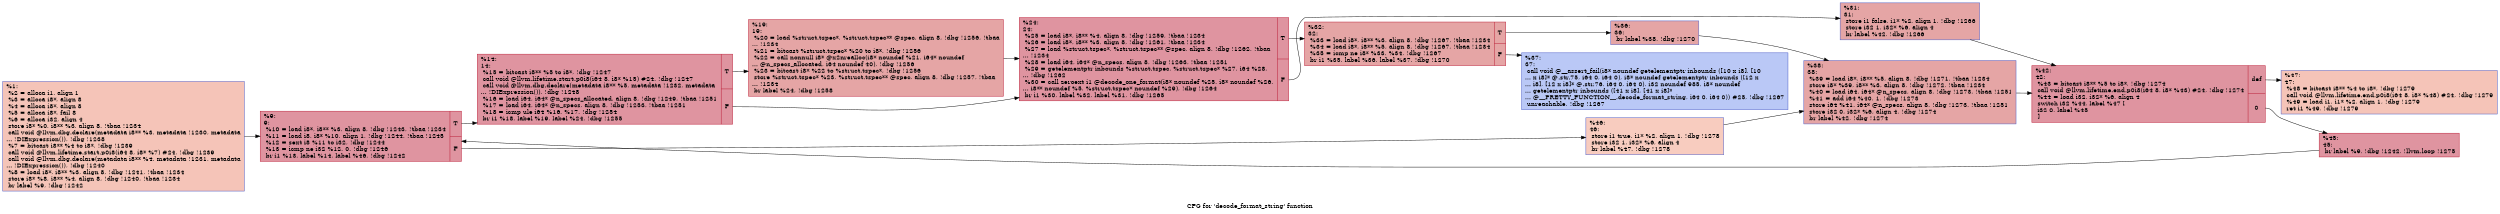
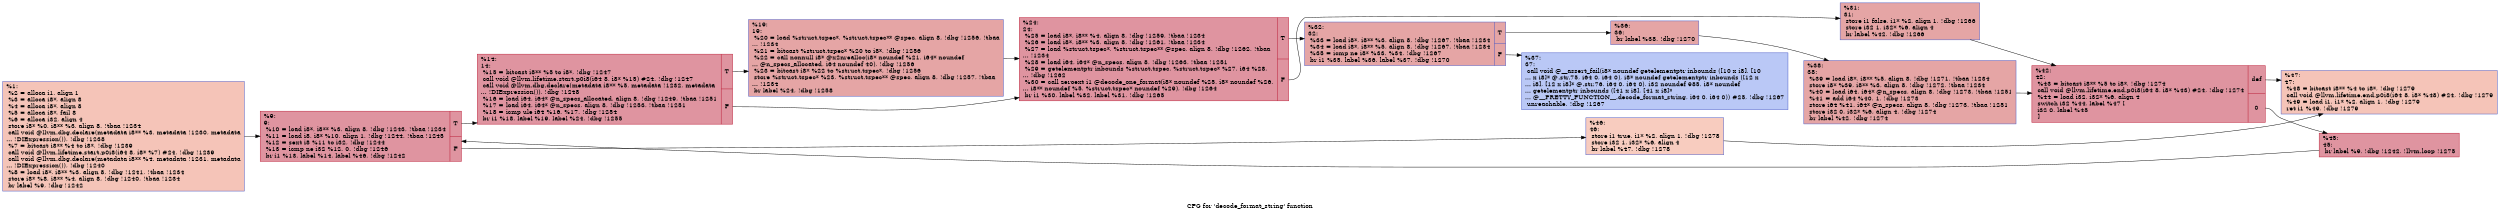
node "%32:": color #b70d28ff -> #3d50c3ff
node "%19:": color #b70d28ff -> #3d50c3ff
edge "%46:" -> "%38:": now "%46:" -> "%47:"
